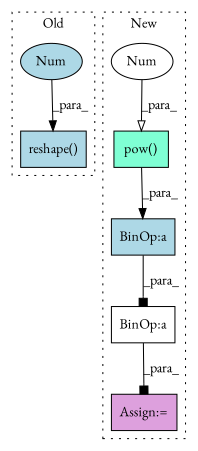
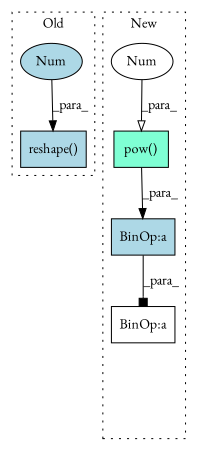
node "Assign:=": removed
